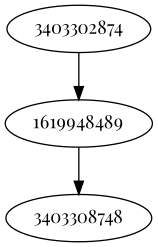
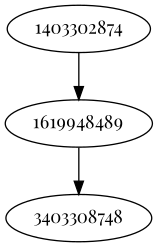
node "3403302874": label "3403302874" -> "1403302874"
